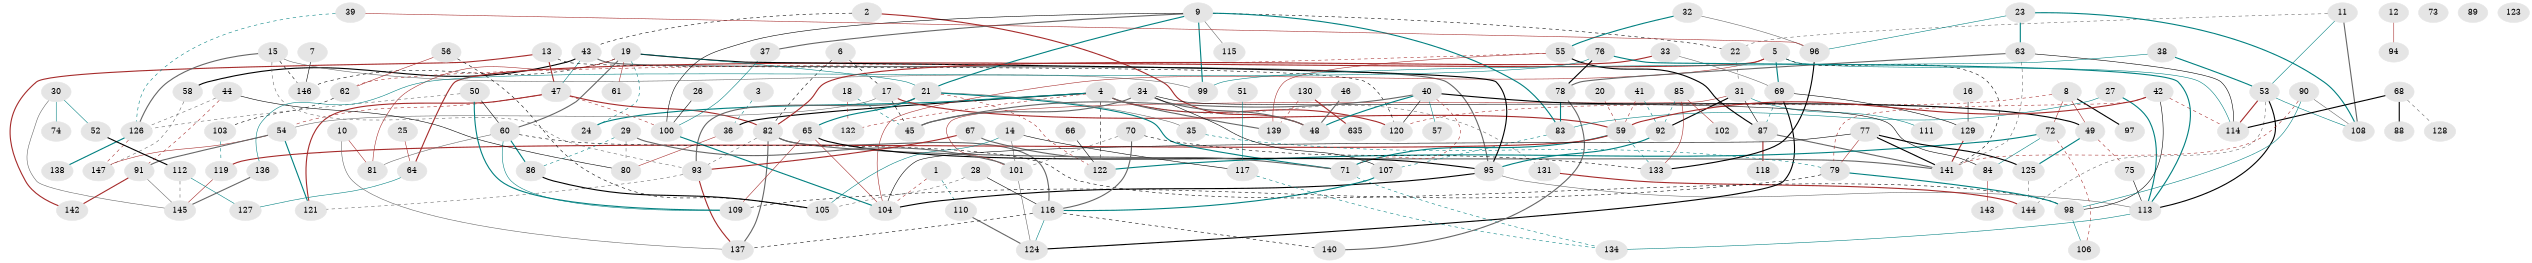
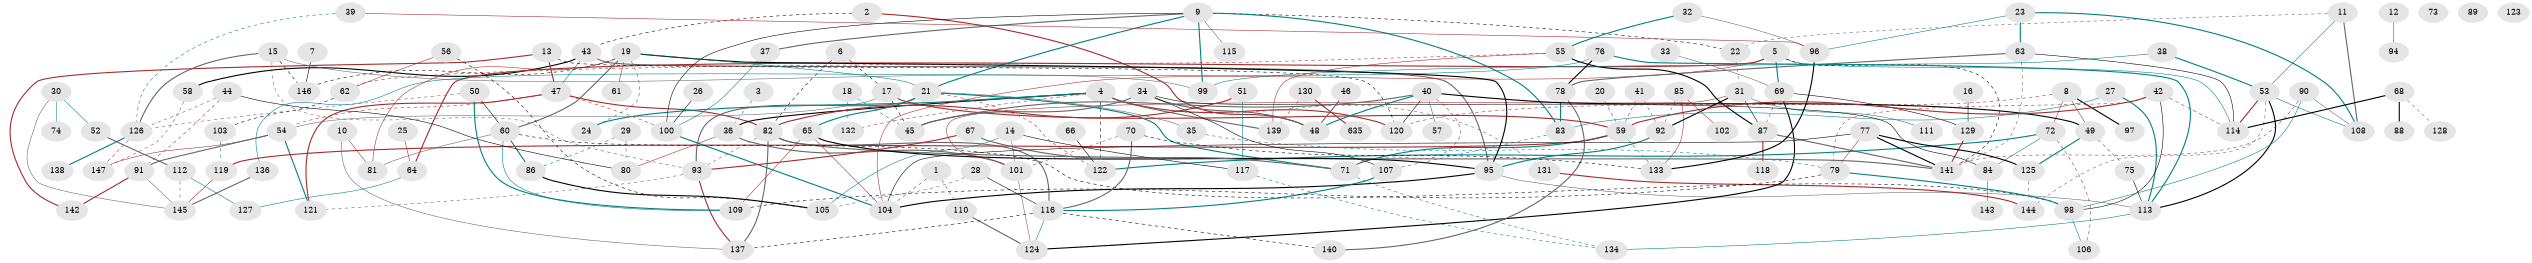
edge "33" -- "82": now "51" -- "82"
edge "52" -- "112": color black -> gray40
edge "29" -- "101": now "36" -- "101"
